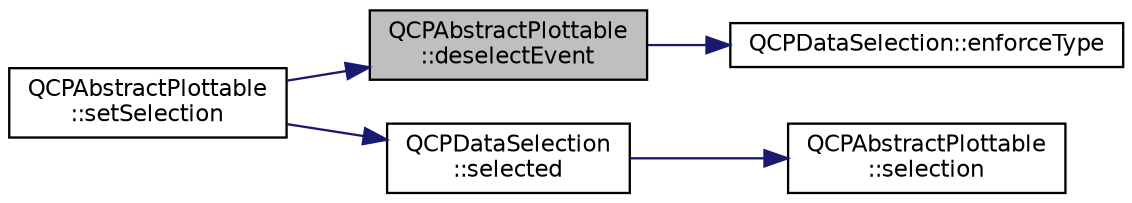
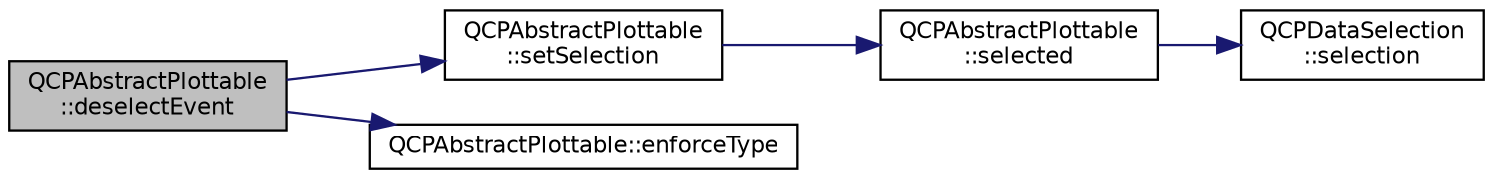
node "QCPDataSelection::enforceType": label "QCPDataSelection::enforceType" -> "QCPAbstractPlottable::enforceType"
edge "QCPAbstractPlottable ::setSelection" -> "QCPAbstractPlottable ::deselectEvent": reversed
node "QCPDataSelection ::selected": label "QCPDataSelection ::selected" -> "QCPAbstractPlottable ::selected"
node "QCPAbstractPlottable ::selection": label "QCPAbstractPlottable ::selection" -> "QCPDataSelection ::selection"
